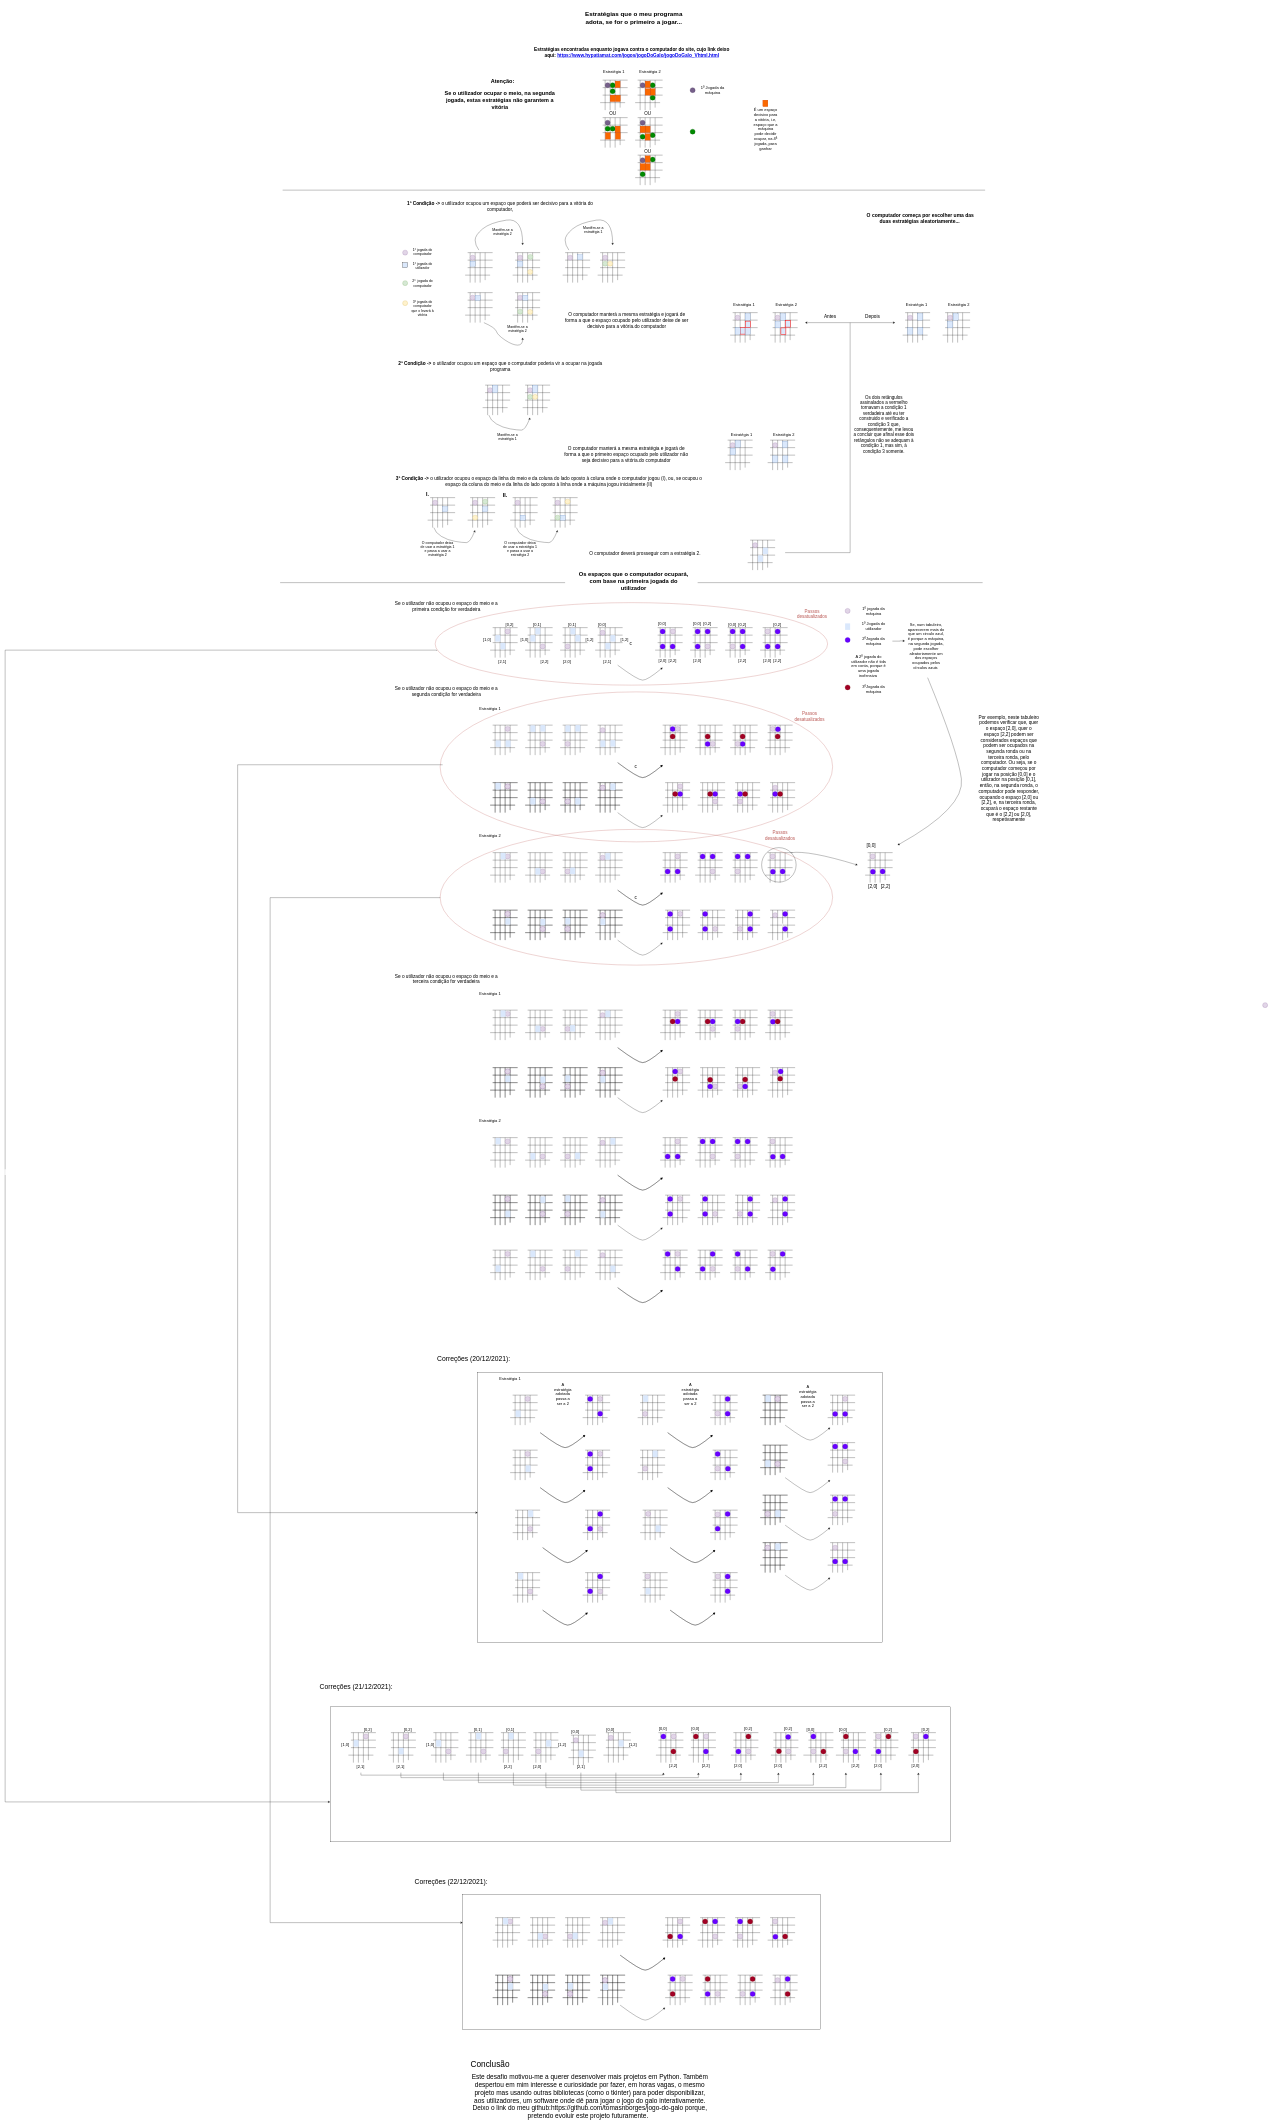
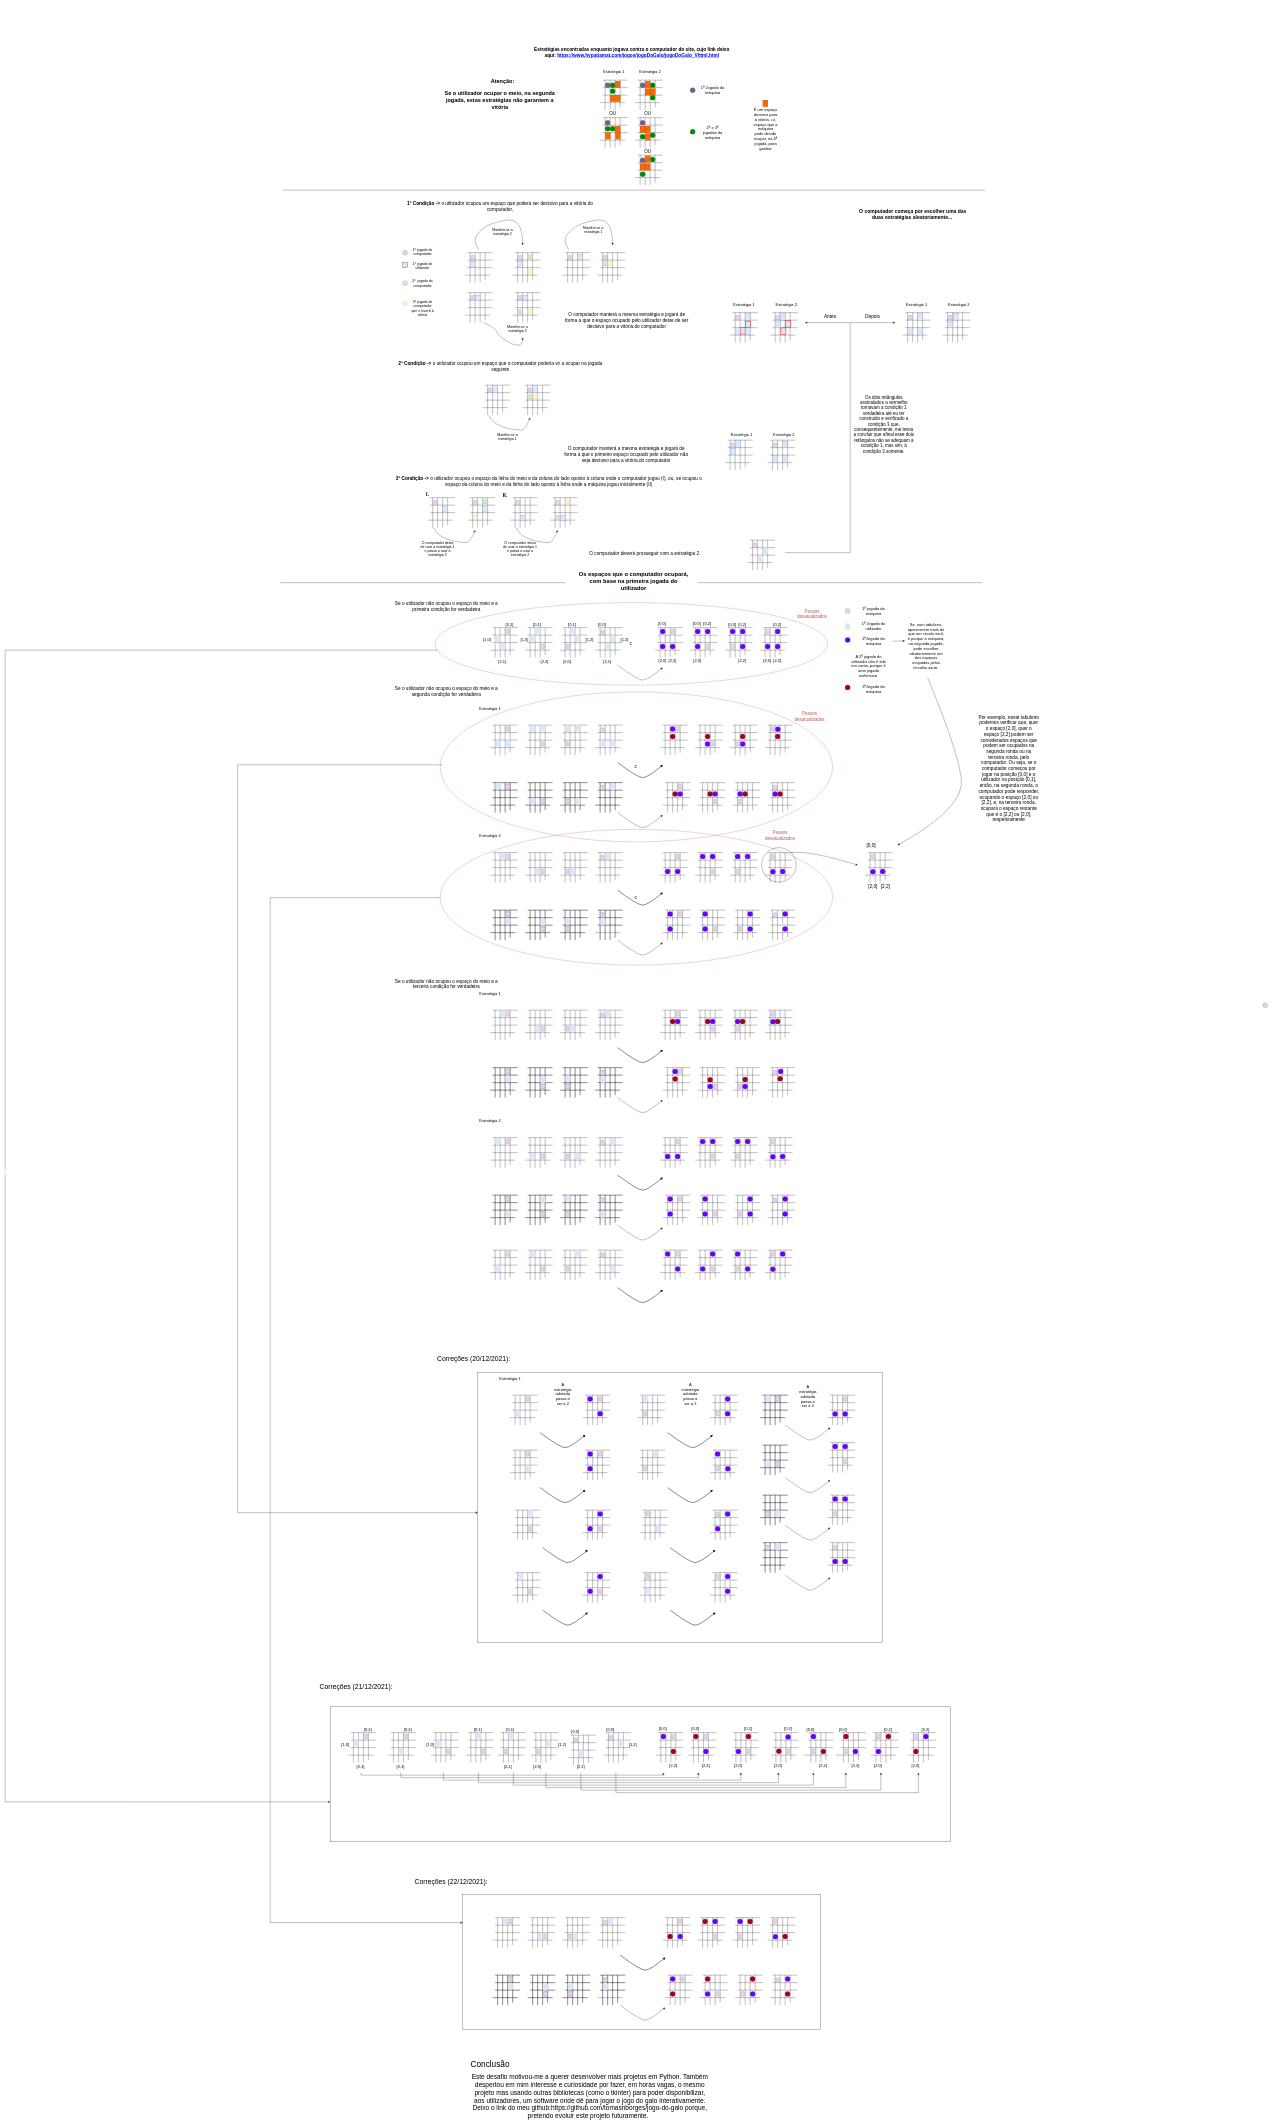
node "Estratégias que o meu programa adota, se for o primeiro a jogar...": removed
node "2º e 3º jogadas da máquina": added
node "O computador começa por escolher uma das duas estratégias aleatoriamente...": moved (920, 218) -> (913, 214)
node "2ª Condição -> o utilizador ocupou um espaço que o computador poderia vir a ocupar na jogada programa": label "2ª Condição -> o utilizador ocupou um espaço que o computador poderia vir a ocupar na jogada programa" -> "2ª Condição -> o utilizador ocupou um espaço que o computador poderia vir a ocupar na jogada seguinte"
node "Se o utilizador não ocupou o espaço do meio e a terceira condição for verdadeira": moved (446, 979) -> (446, 984)
